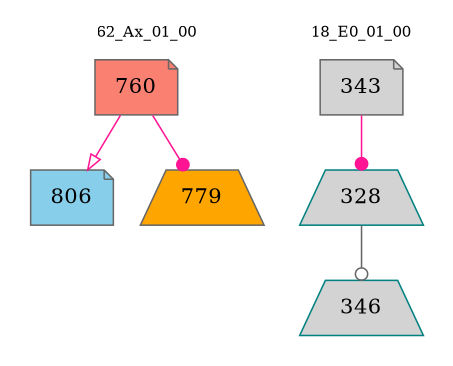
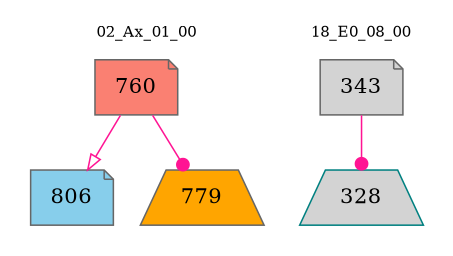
cluster "62_Ax_01_00": label "62_Ax_01_00" -> "02_Ax_01_00"
cluster "18_E0_01_00": label "18_E0_01_00" -> "18_E0_08_00"
node "346": removed
